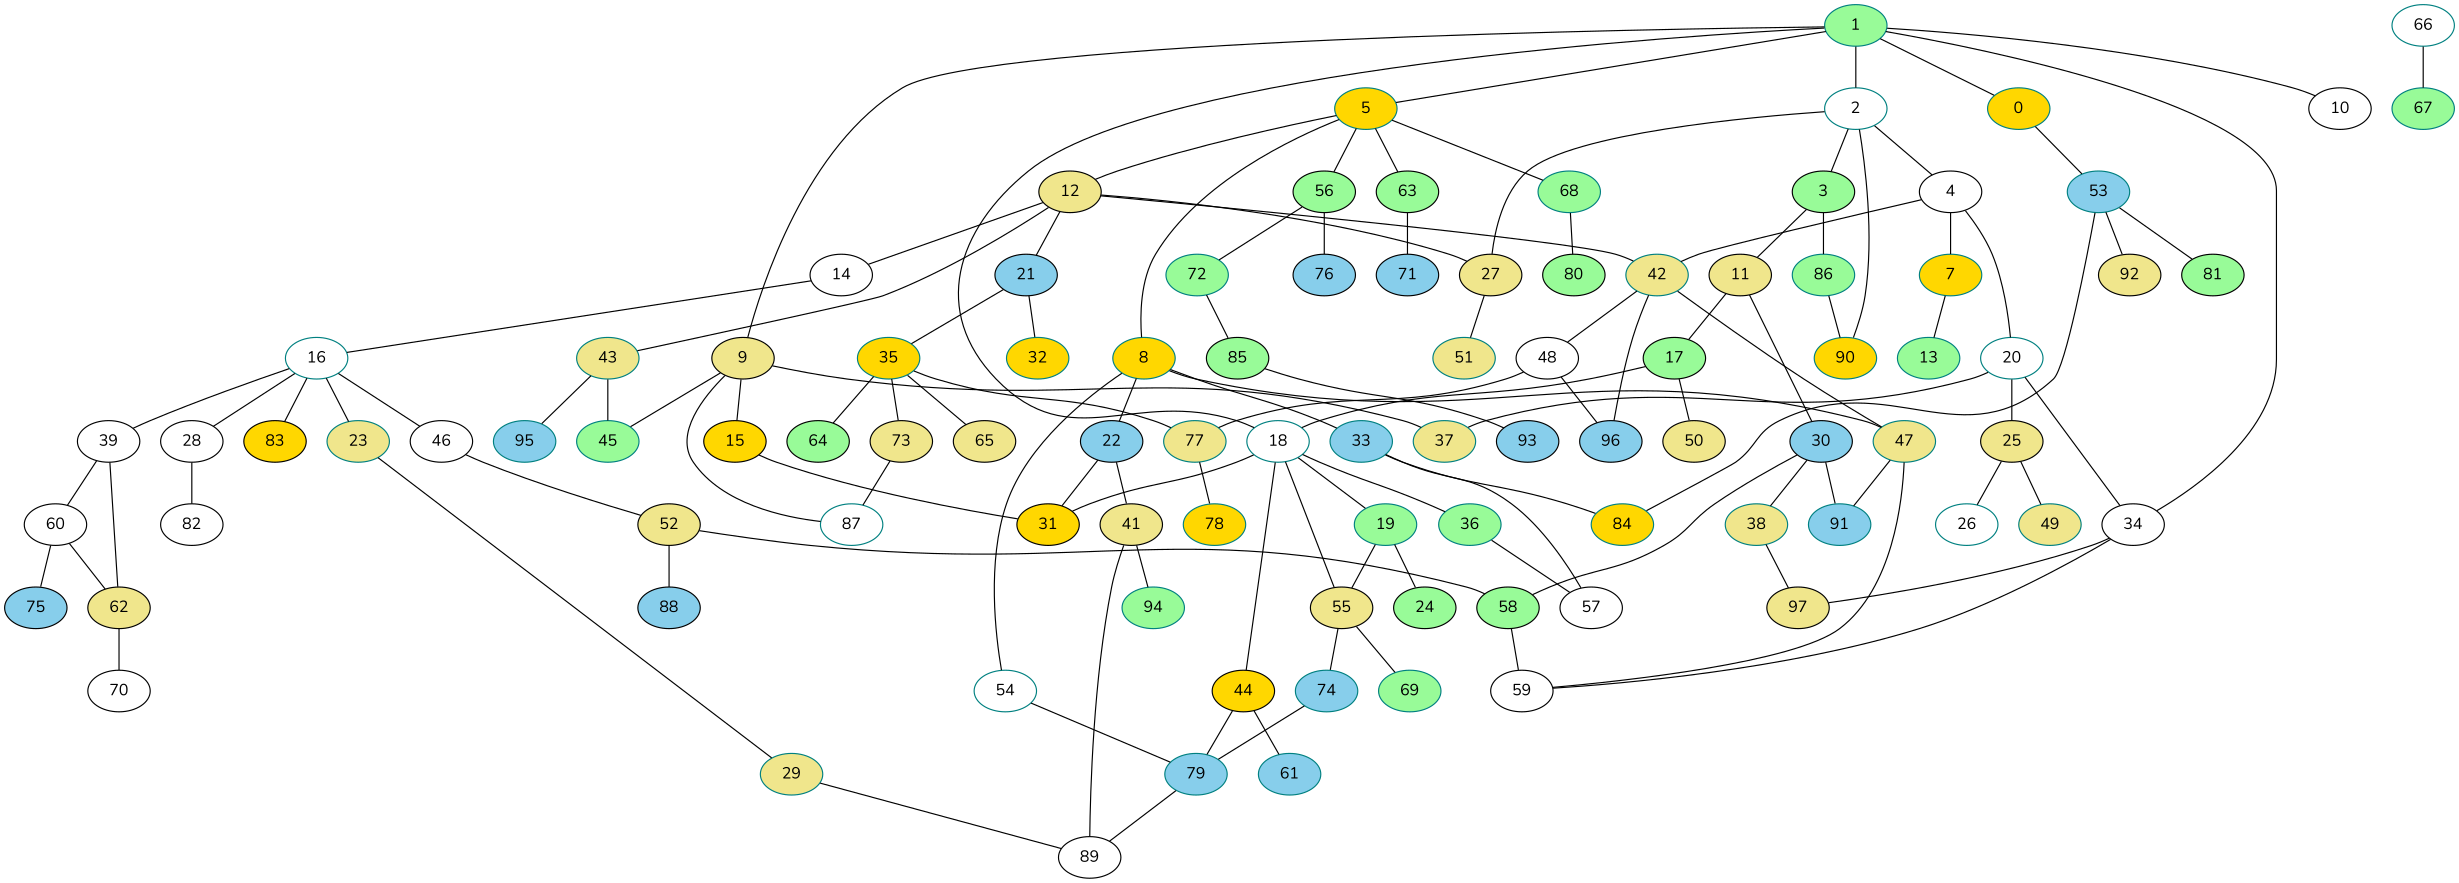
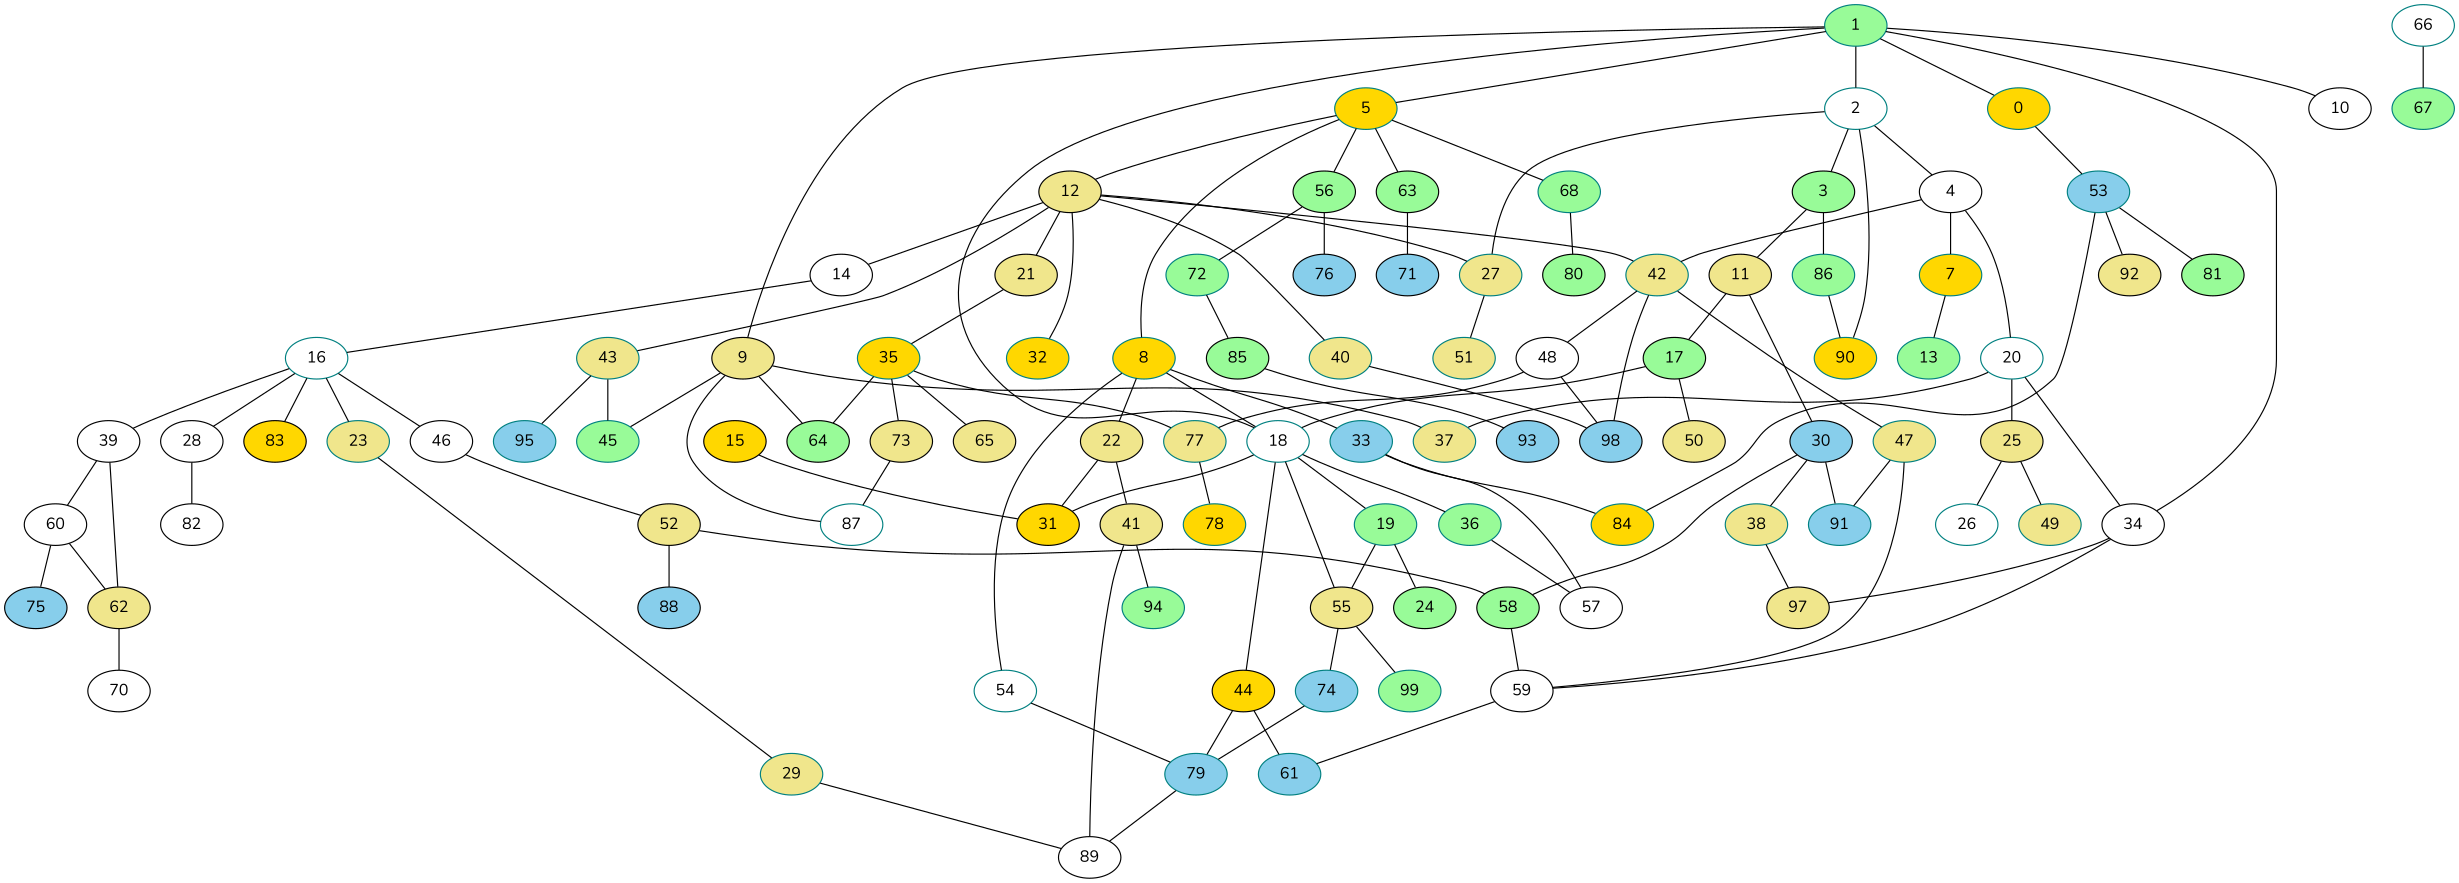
node "21": fillcolor skyblue -> khaki
node "27": color black -> teal
edge "21" -- "32": now "12" -- "32"
node "40": added
edge "8" -- "47": now "8" -- "18"
edge "9" -- "15": now "9" -- "64"
node "22": fillcolor skyblue -> khaki
node "96": label "96" -> "98"
node "69": label "69" -> "99"
edge "59" -- "61": added
